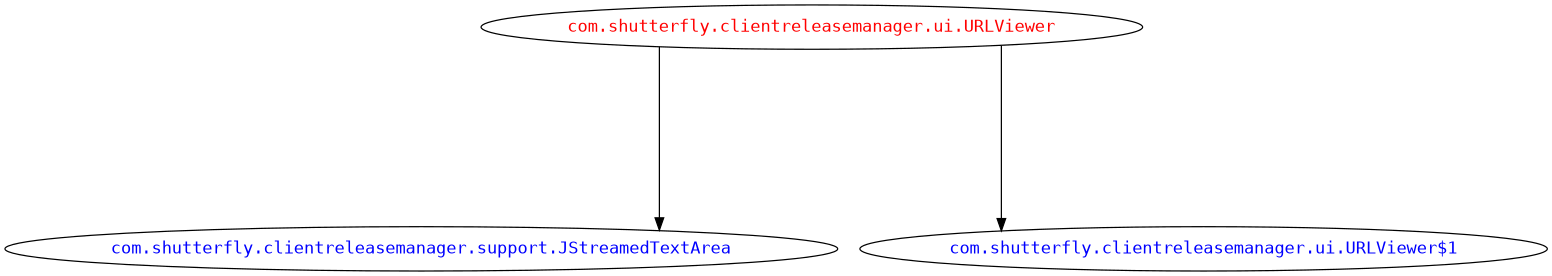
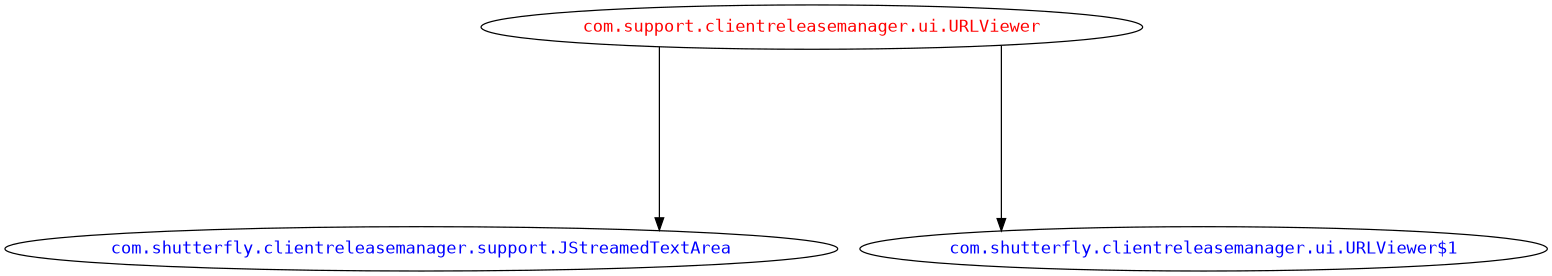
node "com.shutterfly.clientreleasemanager.ui.URLViewer": label "com.shutterfly.clientreleasemanager.ui.URLViewer" -> "com.support.clientreleasemanager.ui.URLViewer"
